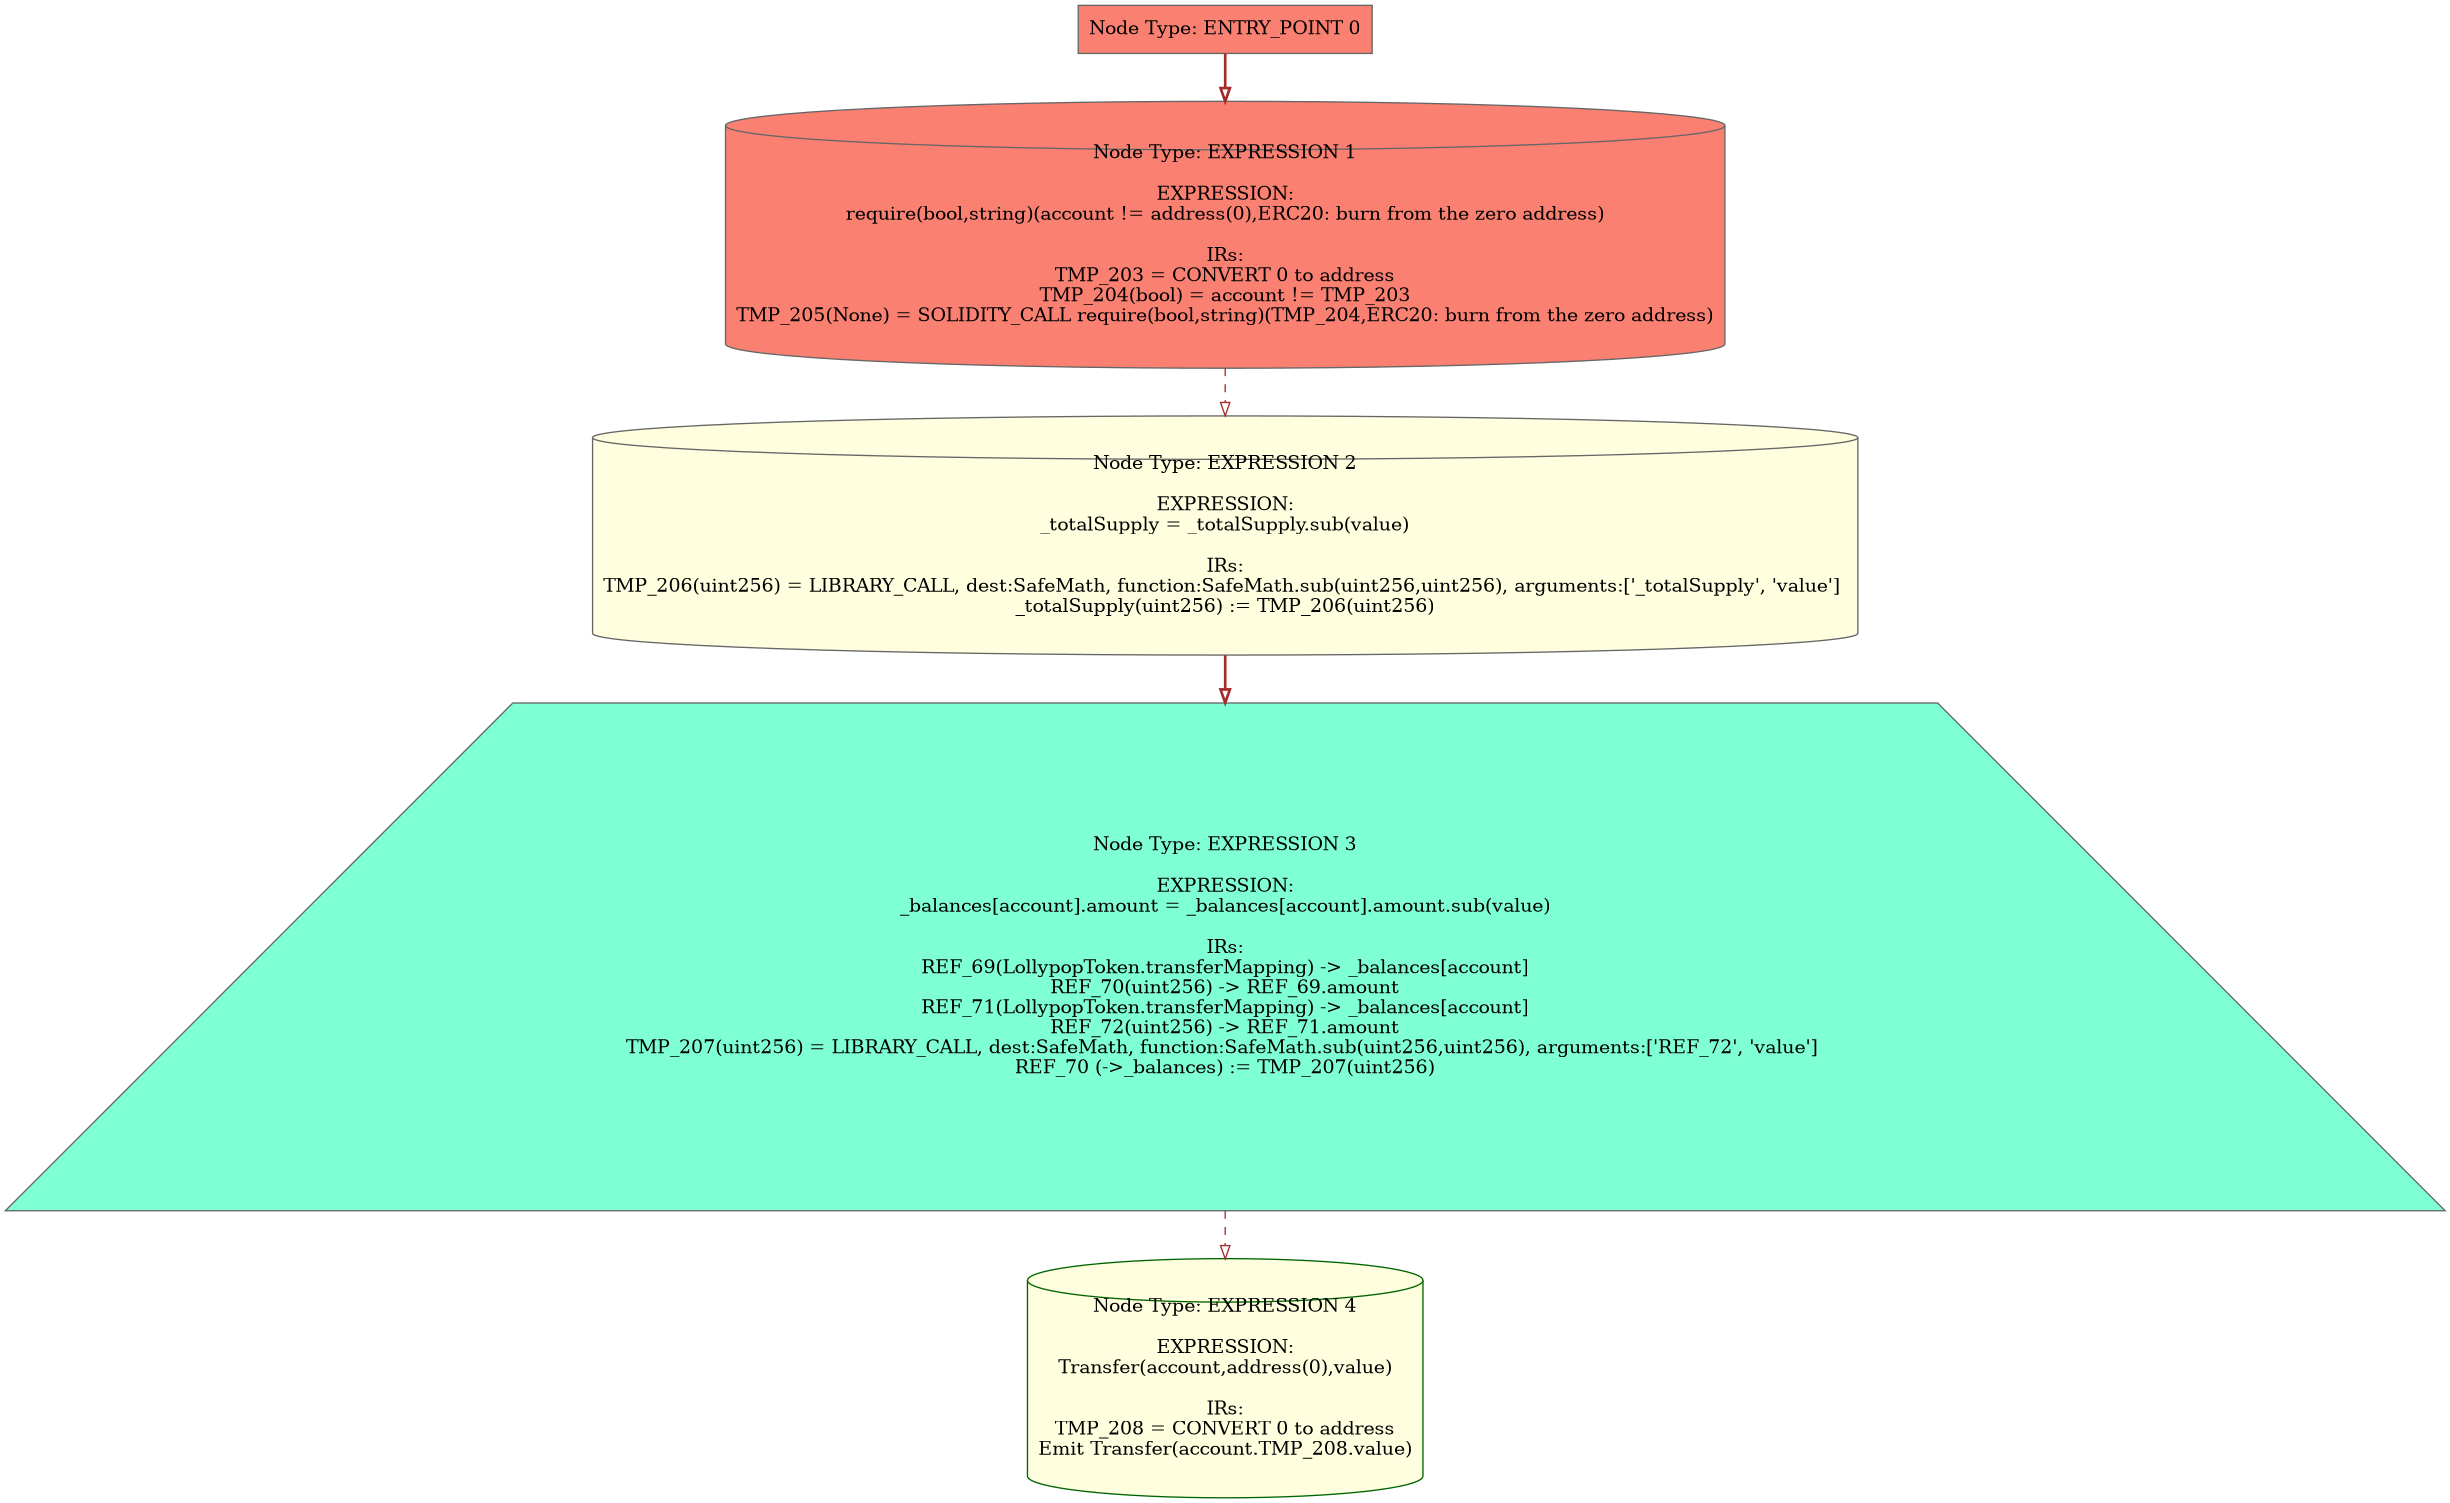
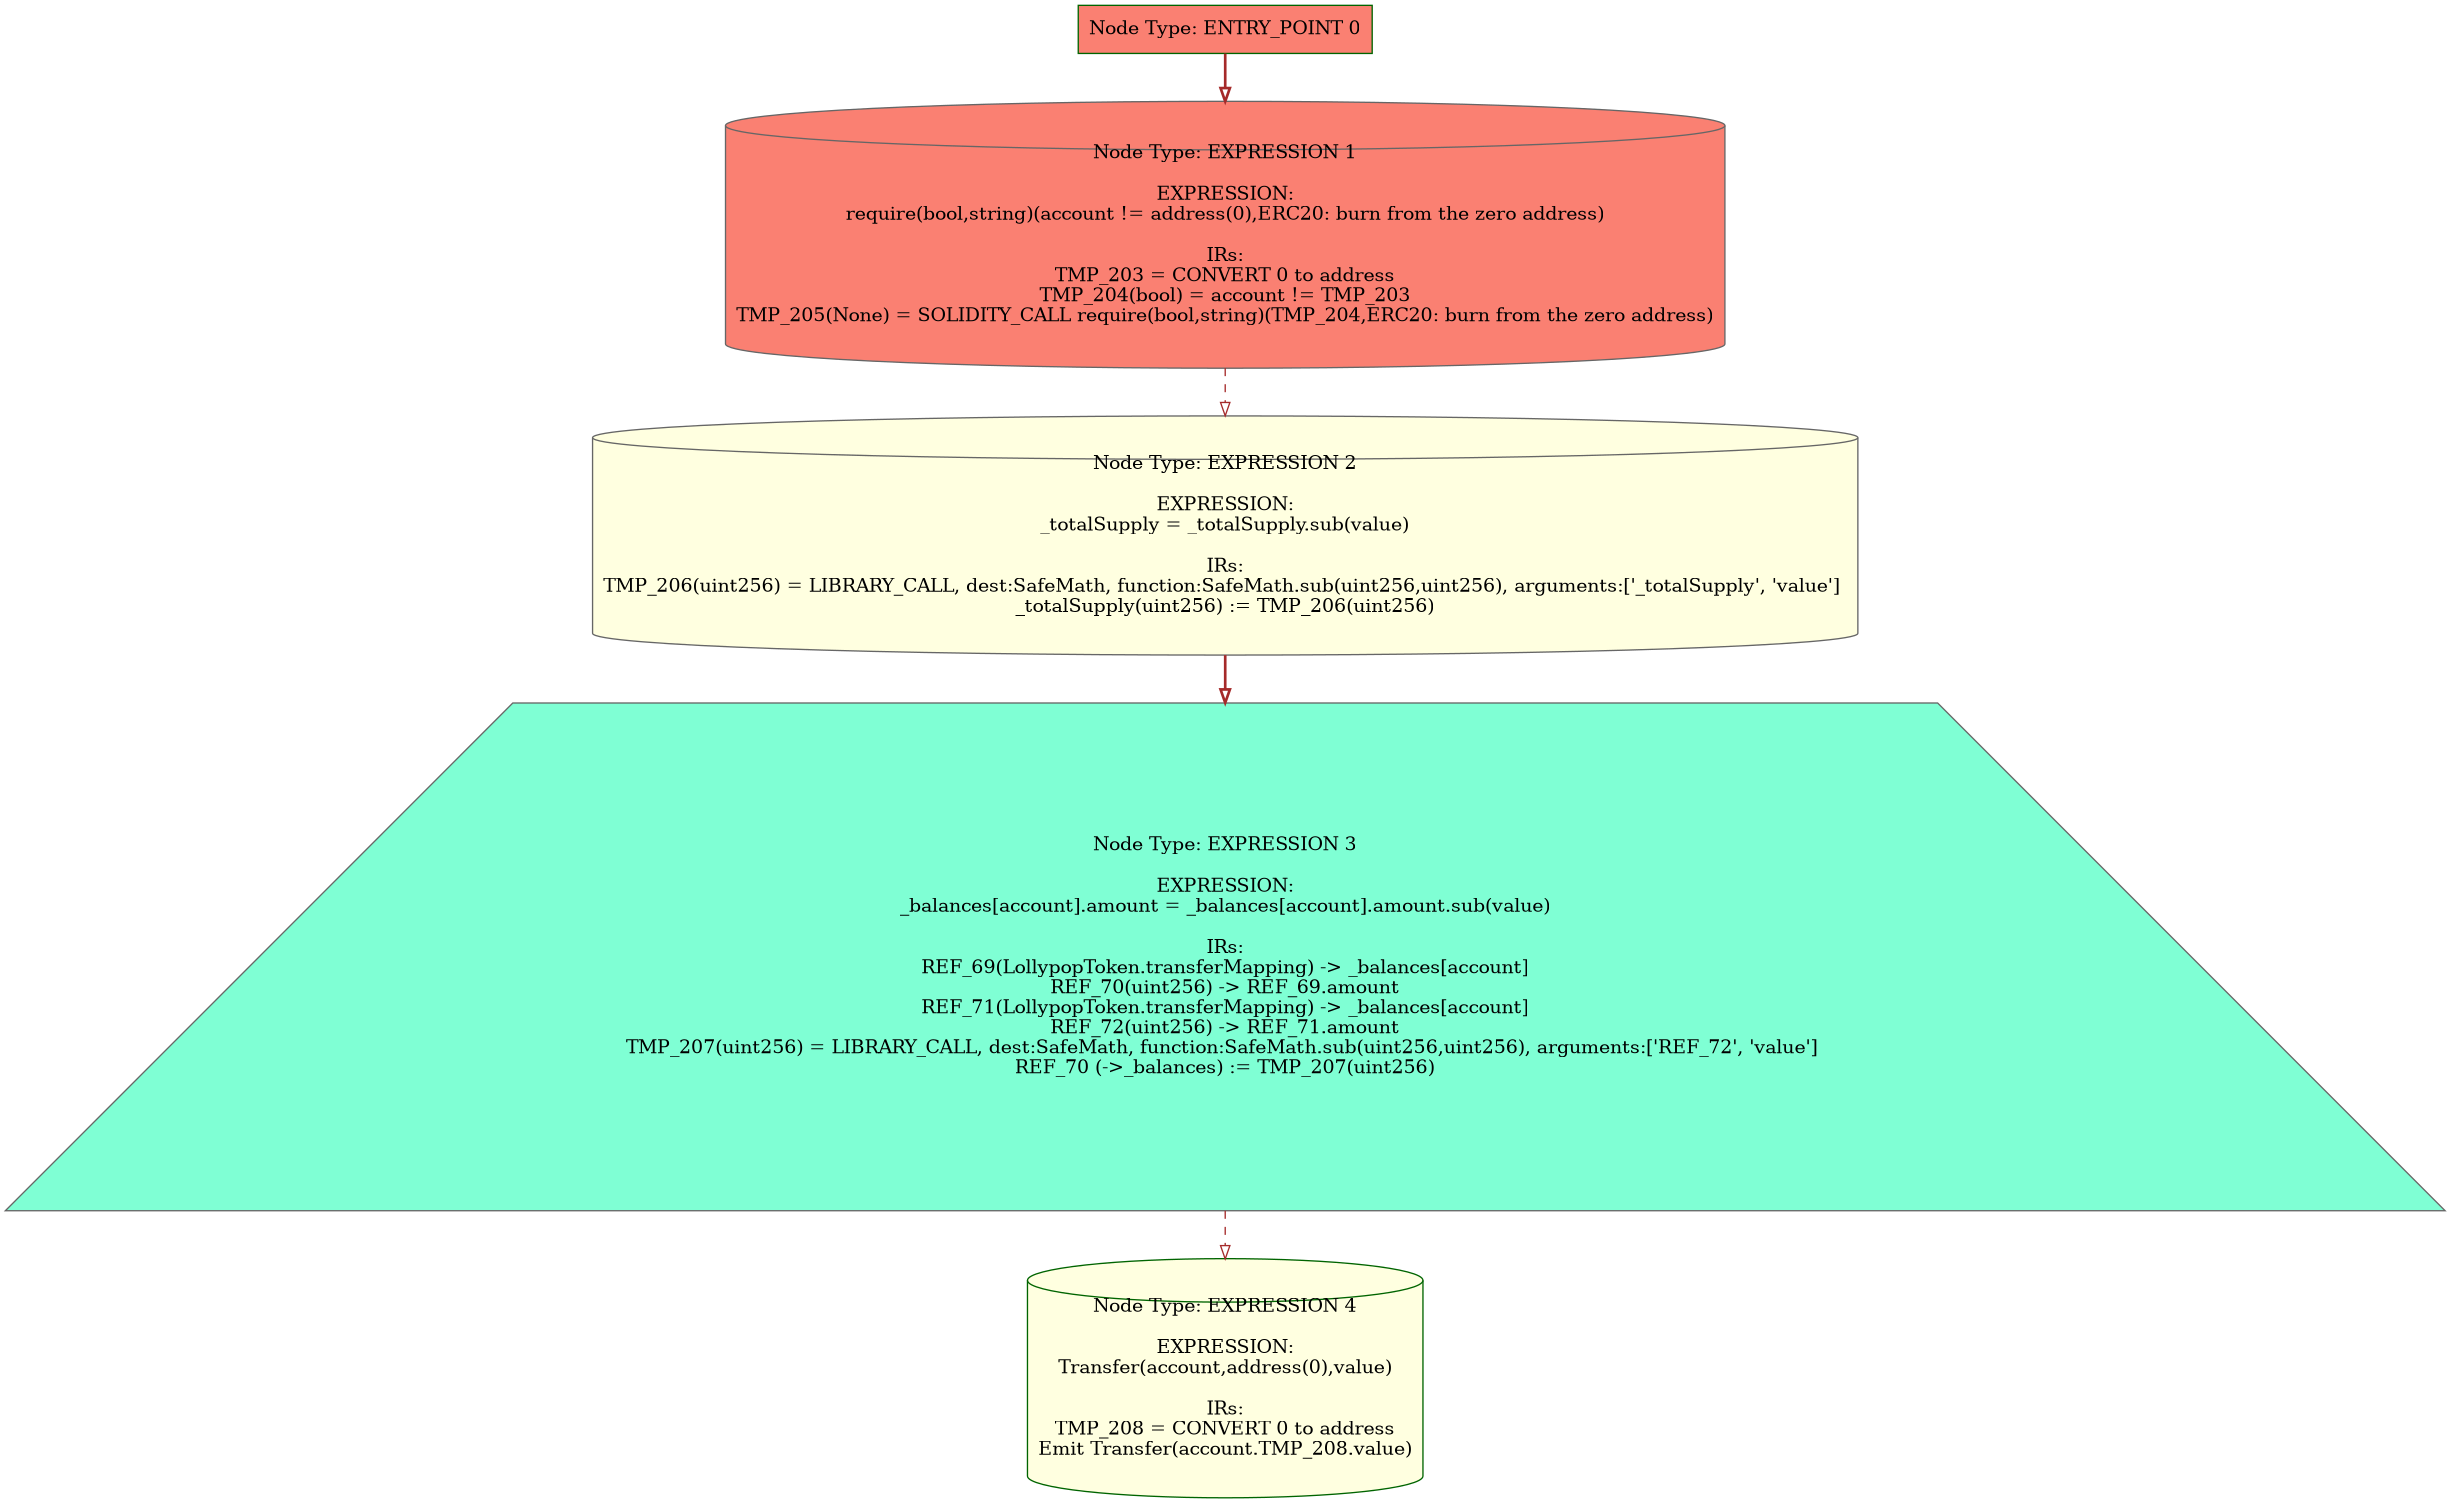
node "Node Type: ENTRY_POINT 0": color gray40 -> darkgreen
